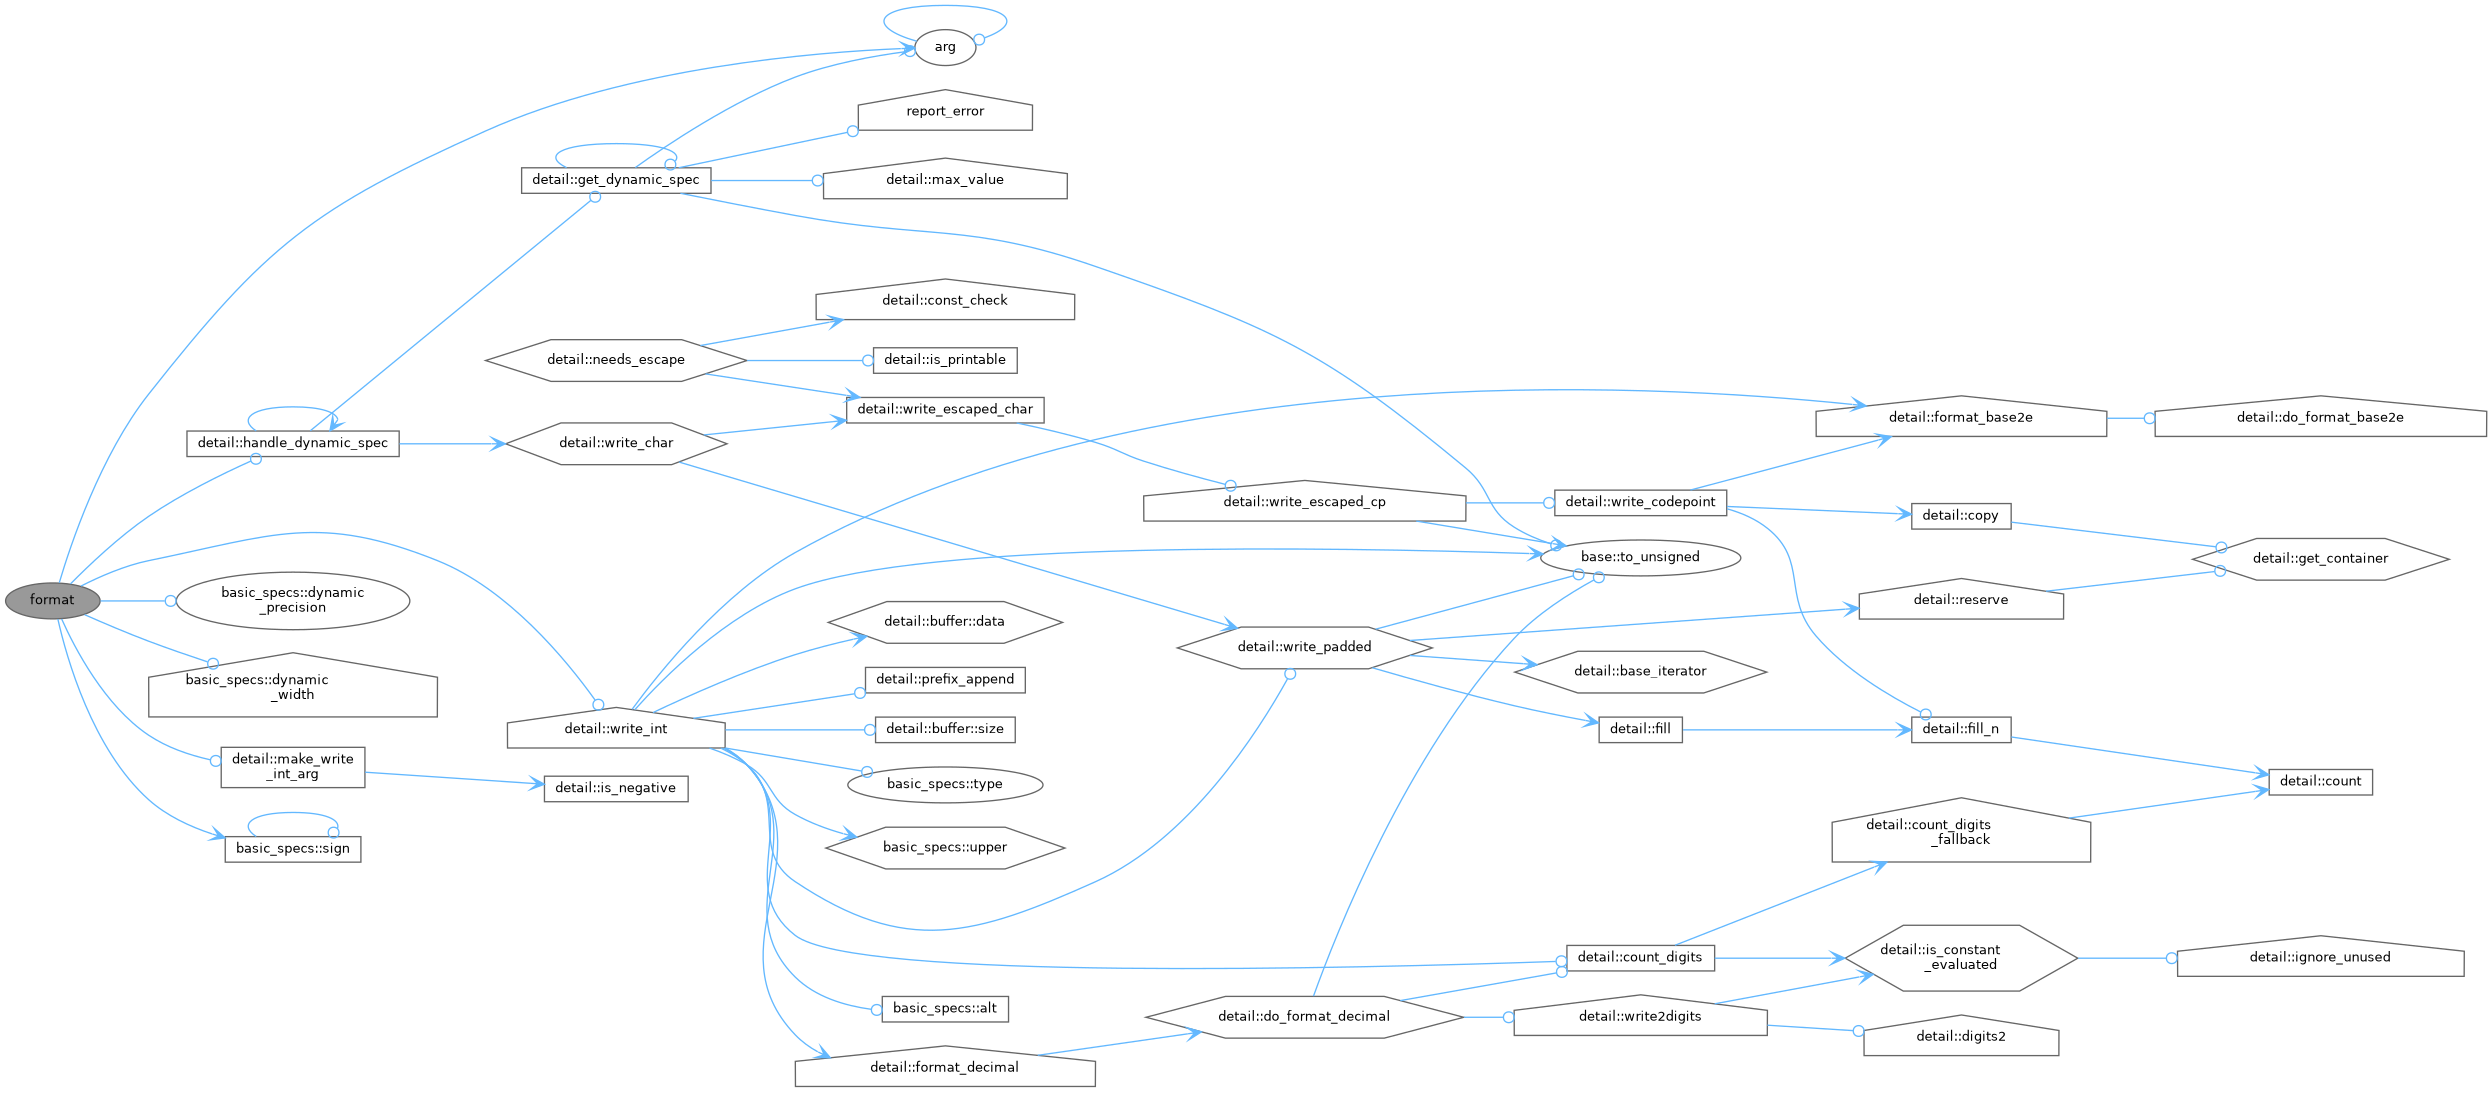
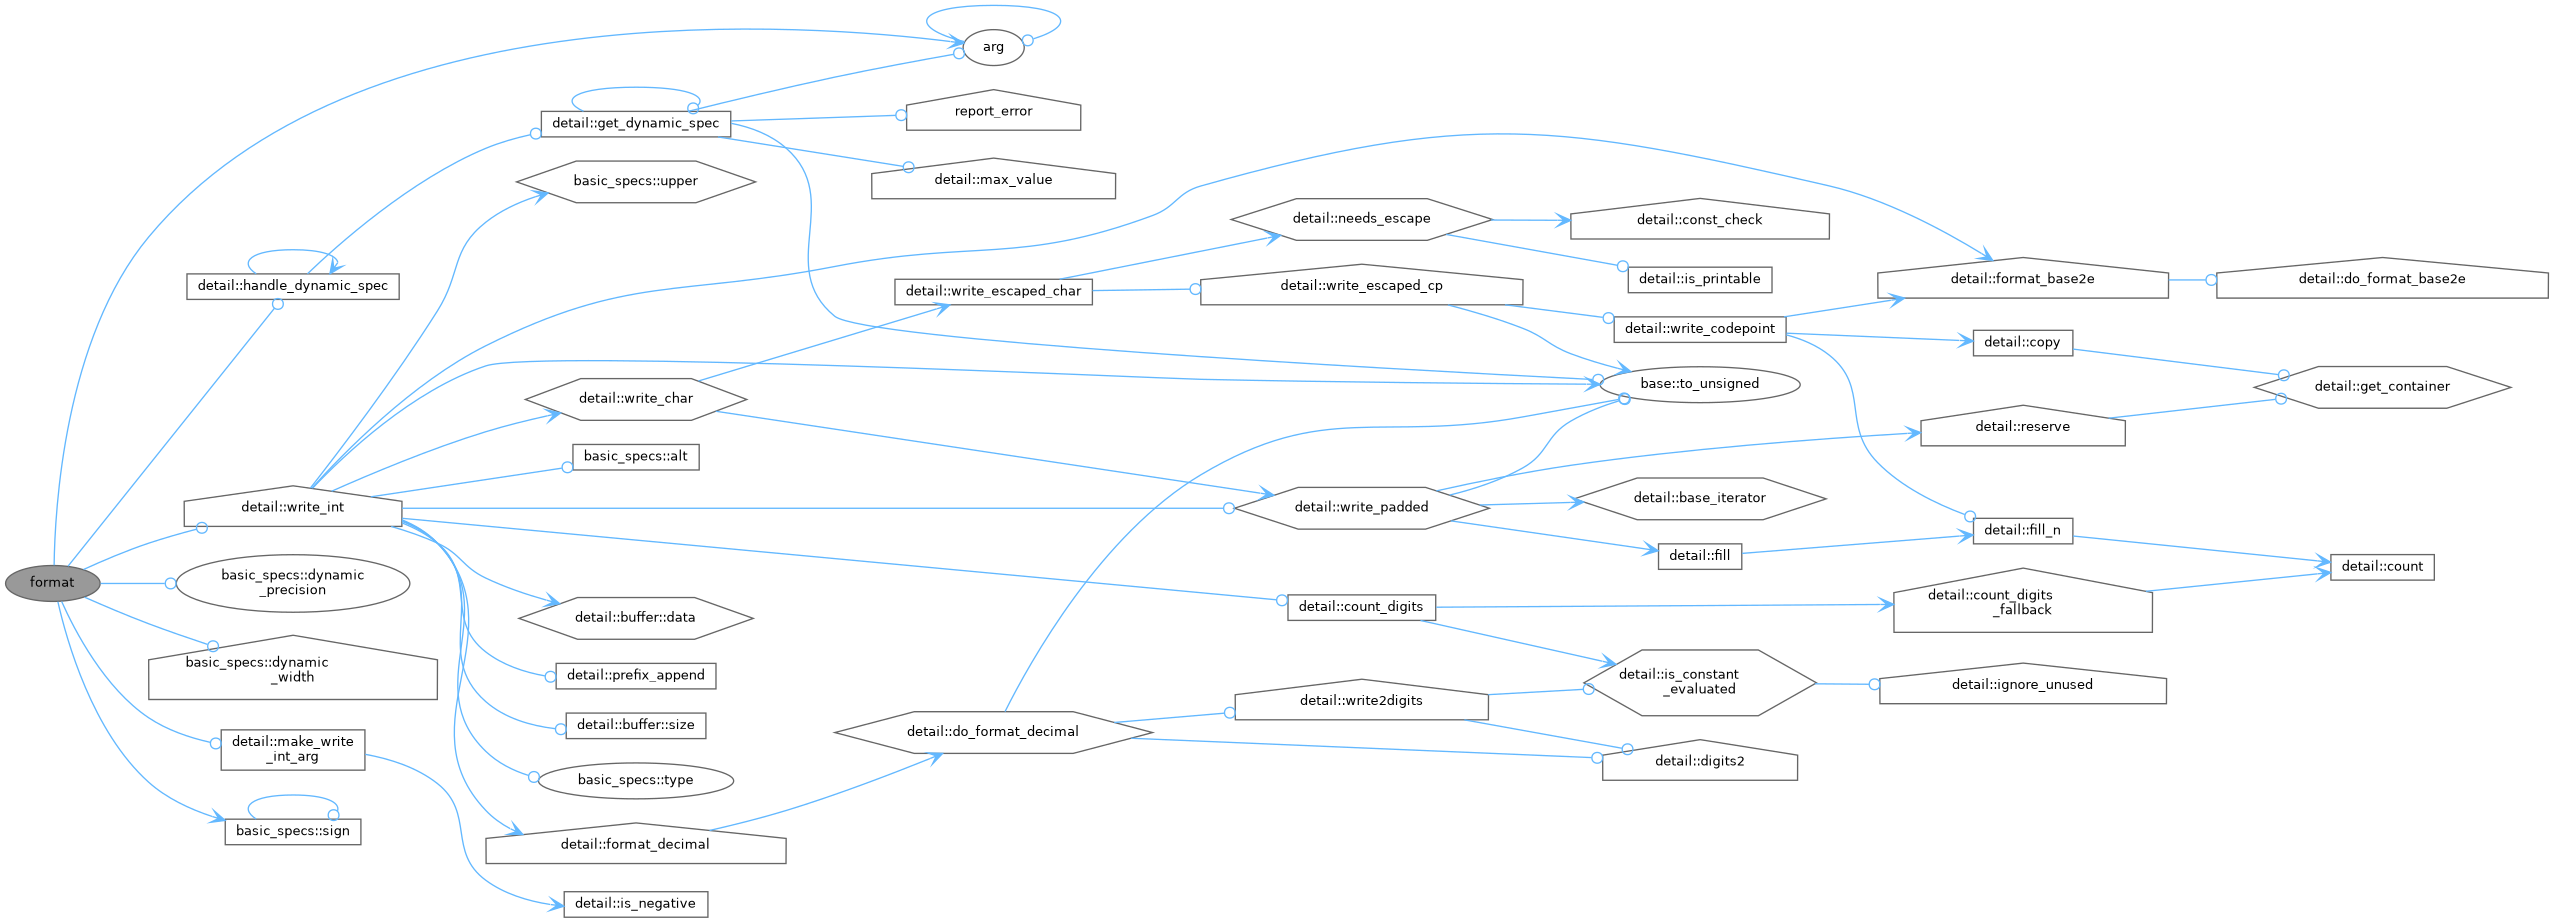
edge "detail::needs_escape" -> "detail::write_escaped_char": reversed
edge "detail::handle_dynamic_spec" -> "detail::write_char": now "detail::write_int" -> "detail::write_char"
edge "detail::do_format_decimal" -> "detail::count_digits": now "detail::do_format_decimal" -> "detail::digits2"
edge "detail::write2digits" -> "detail::is_constant _evaluated": arrowhead vee -> odot
